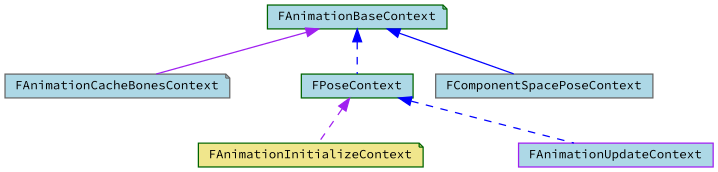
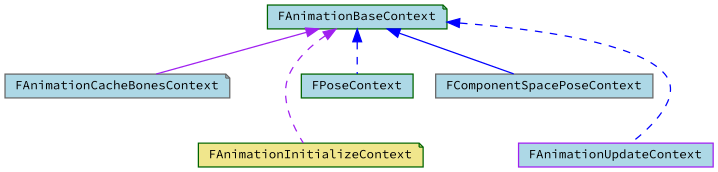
edge "FAnimationUpdateContext" -> "FPoseContext": now "FAnimationUpdateContext" -> "FAnimationBaseContext"
edge "FAnimationInitializeContext" -> "FPoseContext": now "FAnimationInitializeContext" -> "FAnimationBaseContext"
